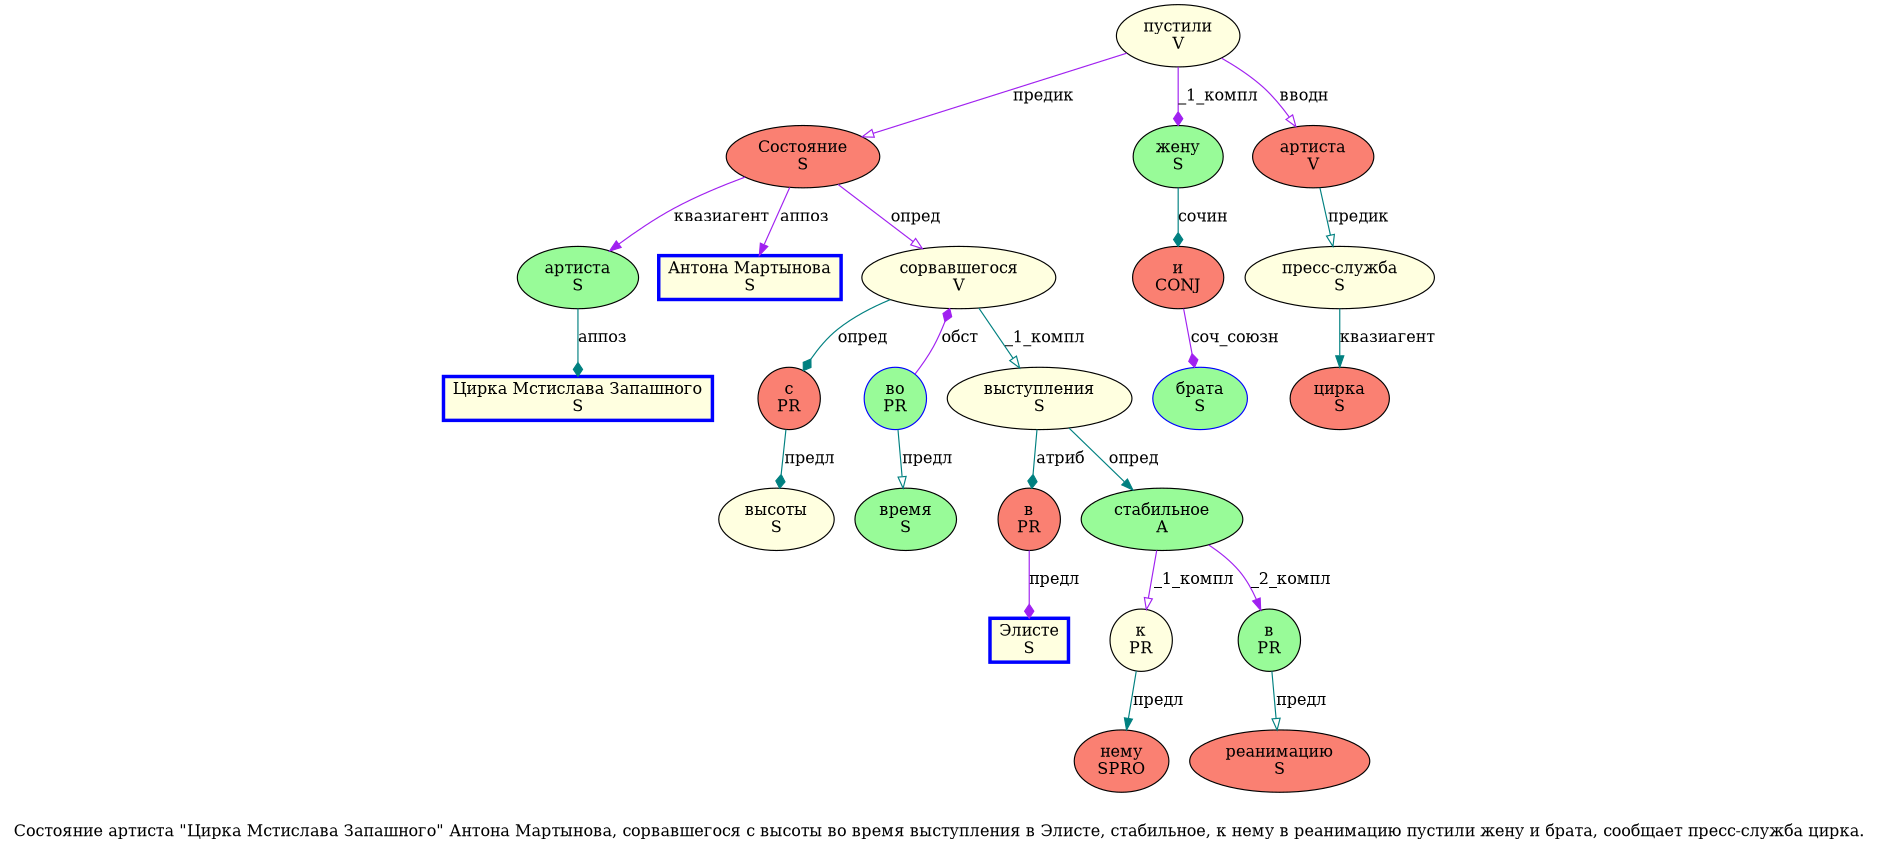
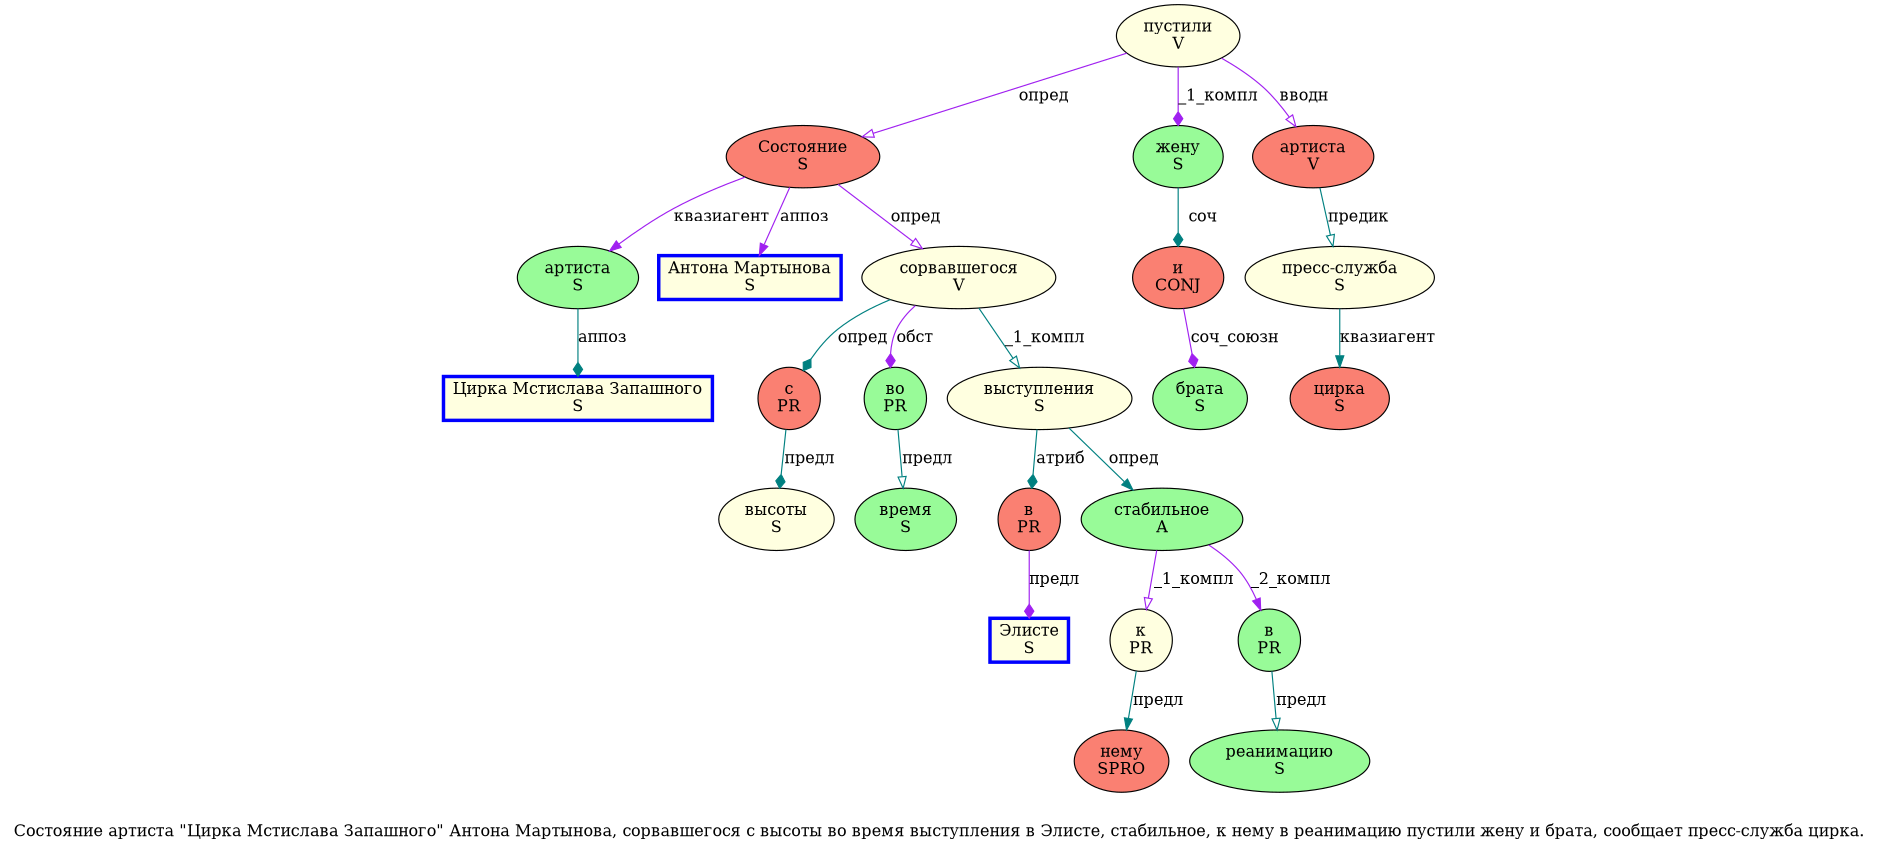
edge "пустили V" -> "Состояние S": label "предик" -> "опред"
edge "жену S" -> "и CONJ": label "сочин" -> "соч"
edge "во PR" -> "сорвавшегося V": reversed
node "во PR": color blue -> black
node "брата S": color blue -> black
node "реанимацию S": fillcolor salmon -> palegreen
